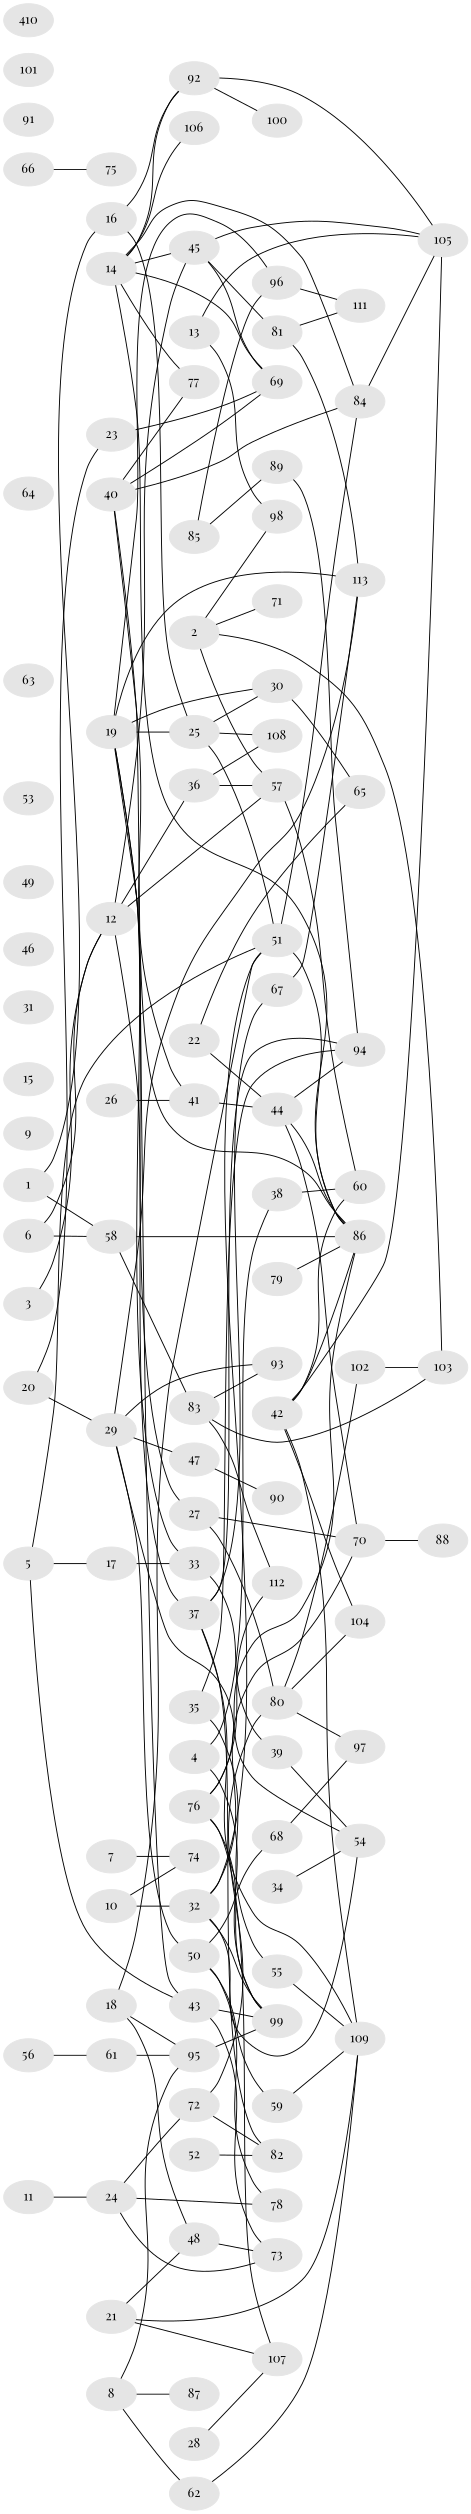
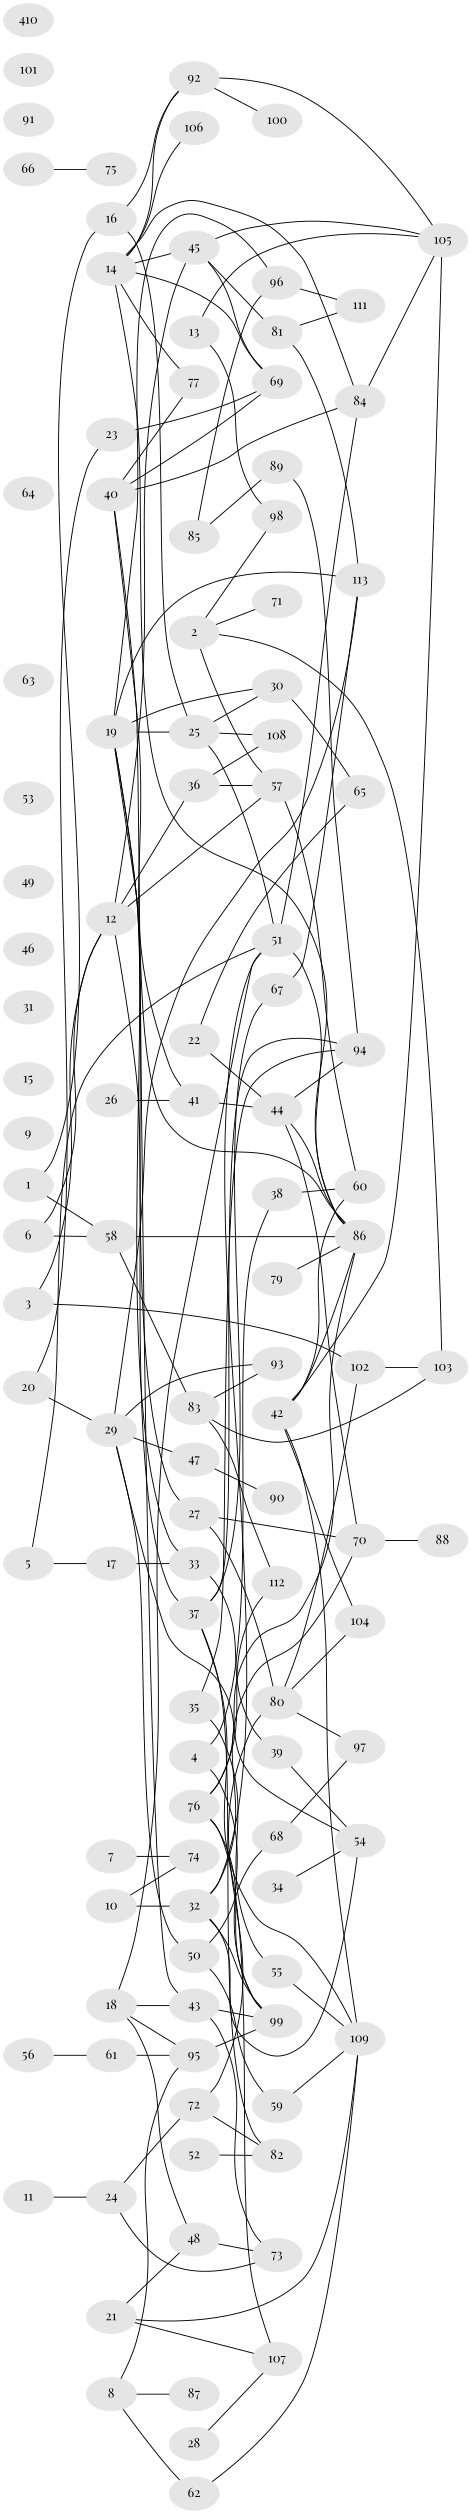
edge "3" -- "102": added
edge "5" -- "43": now "18" -- "43"
node "78": removed
